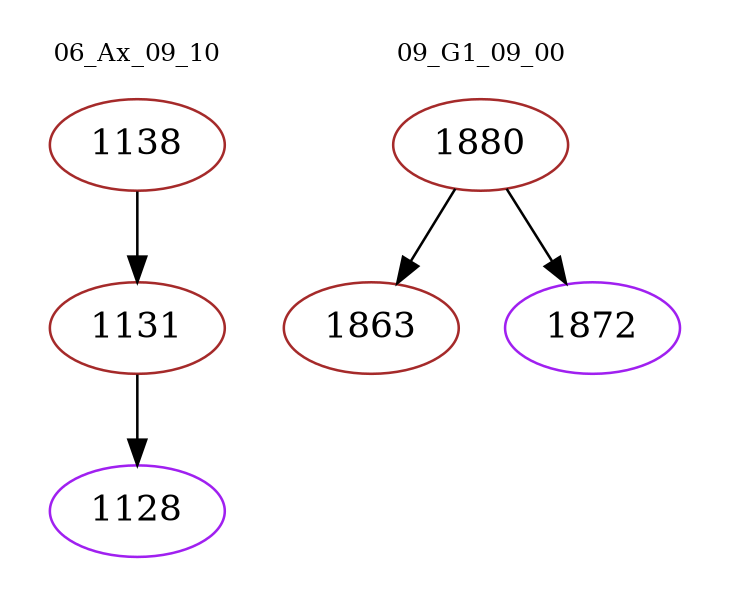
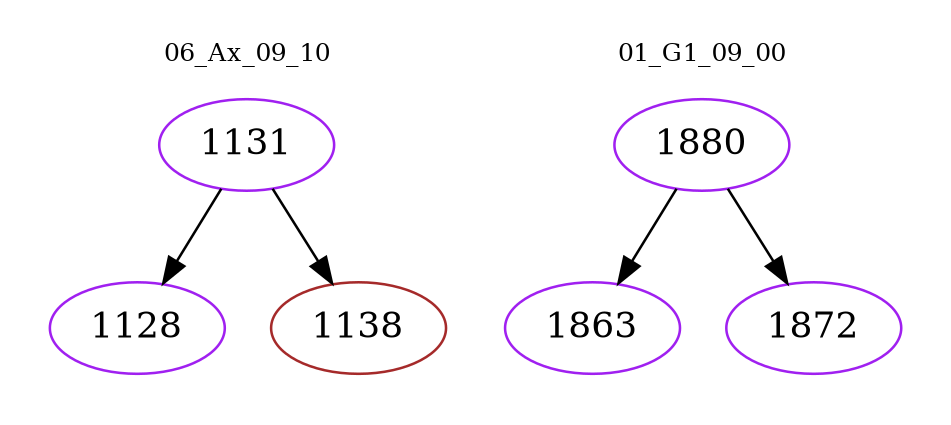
cluster "09_G1_09_00": label "09_G1_09_00" -> "01_G1_09_00"
node "1880": color brown -> purple
edge "1138" -> "1131": reversed
node "1131": color brown -> purple
node "1863": color brown -> purple
